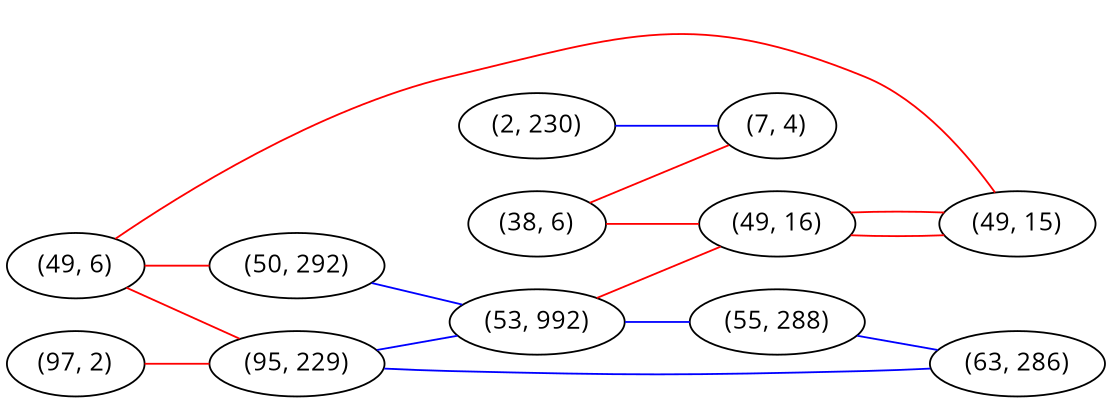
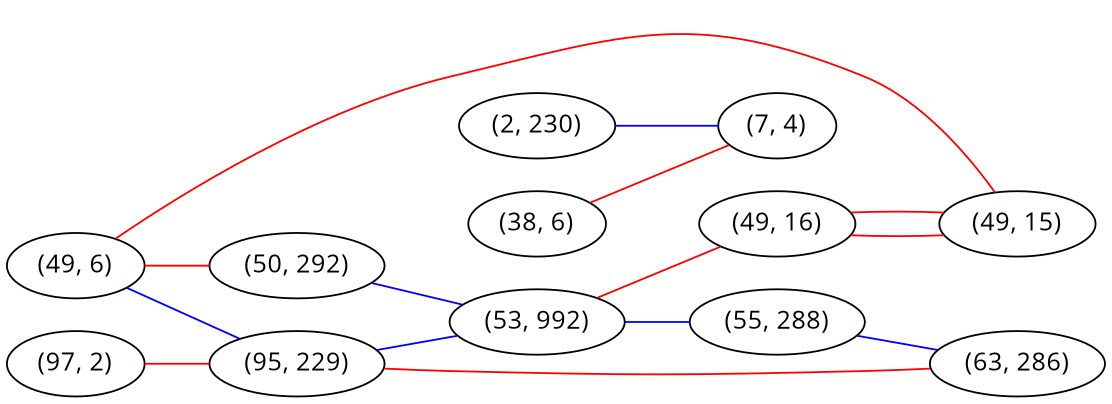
edge "(38, 6)" -- "(49, 16)": removed
edge "(49, 6)" -- "(95, 229)": color red -> blue
edge "(95, 229)" -- "(63, 286)": color blue -> red
